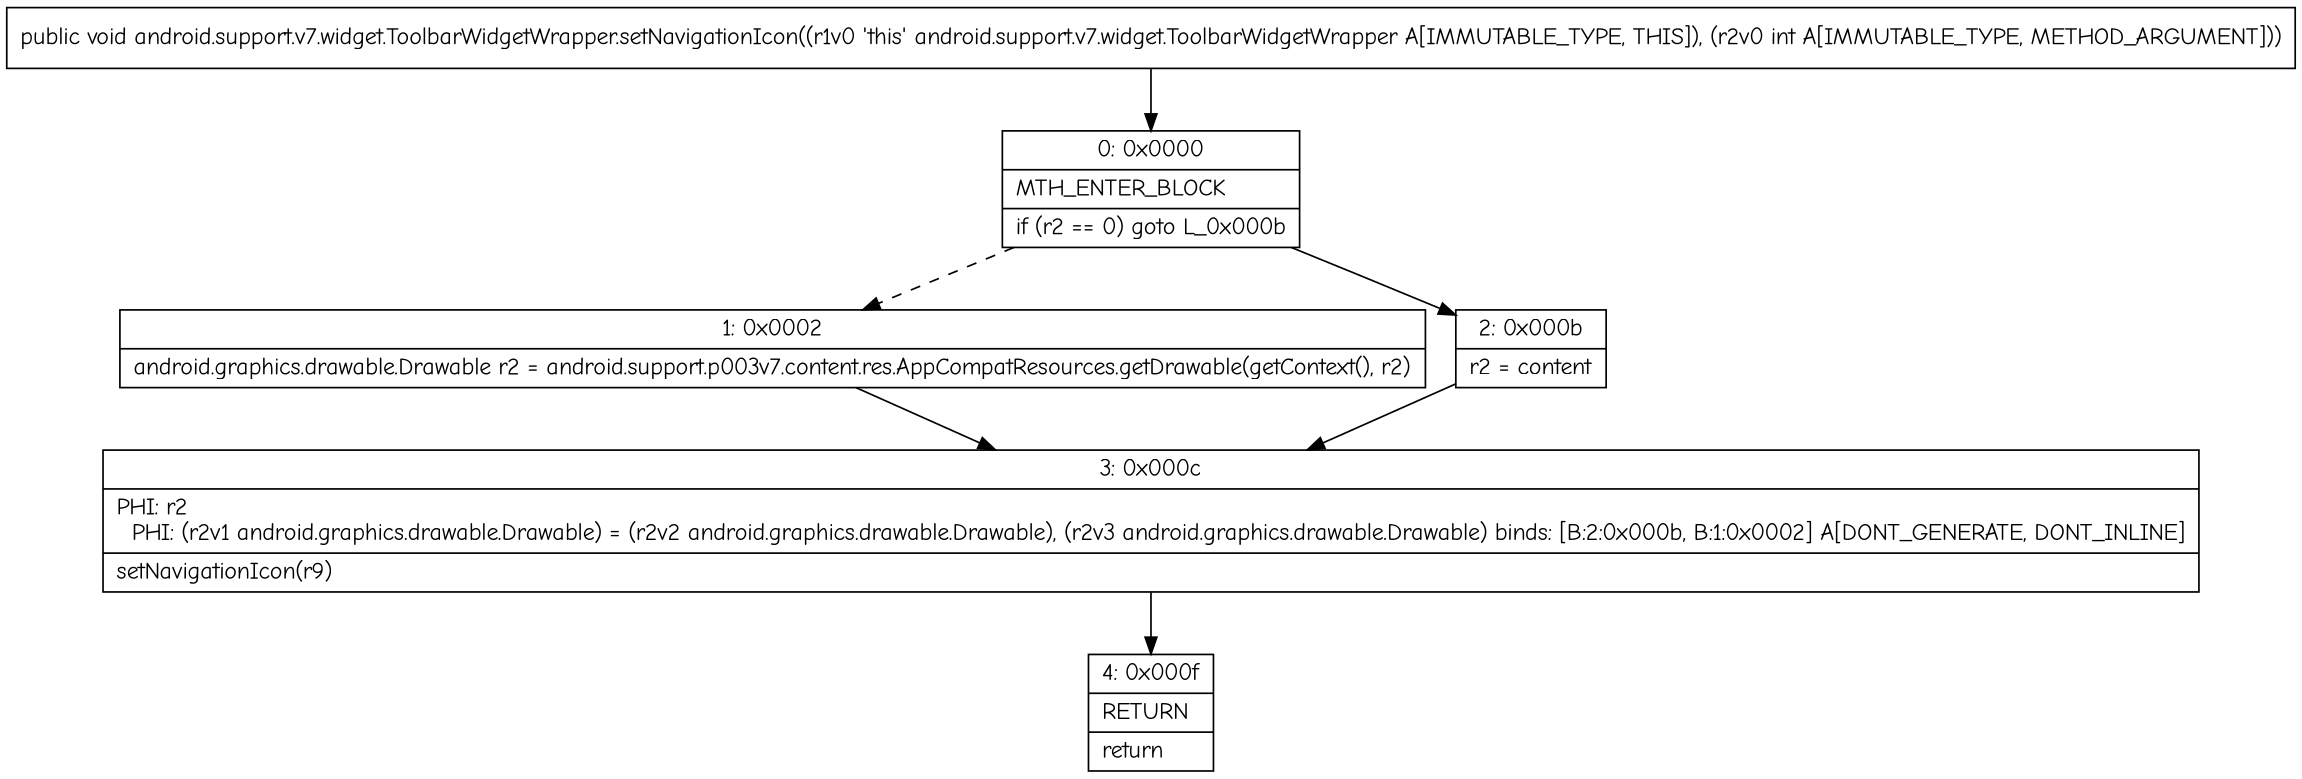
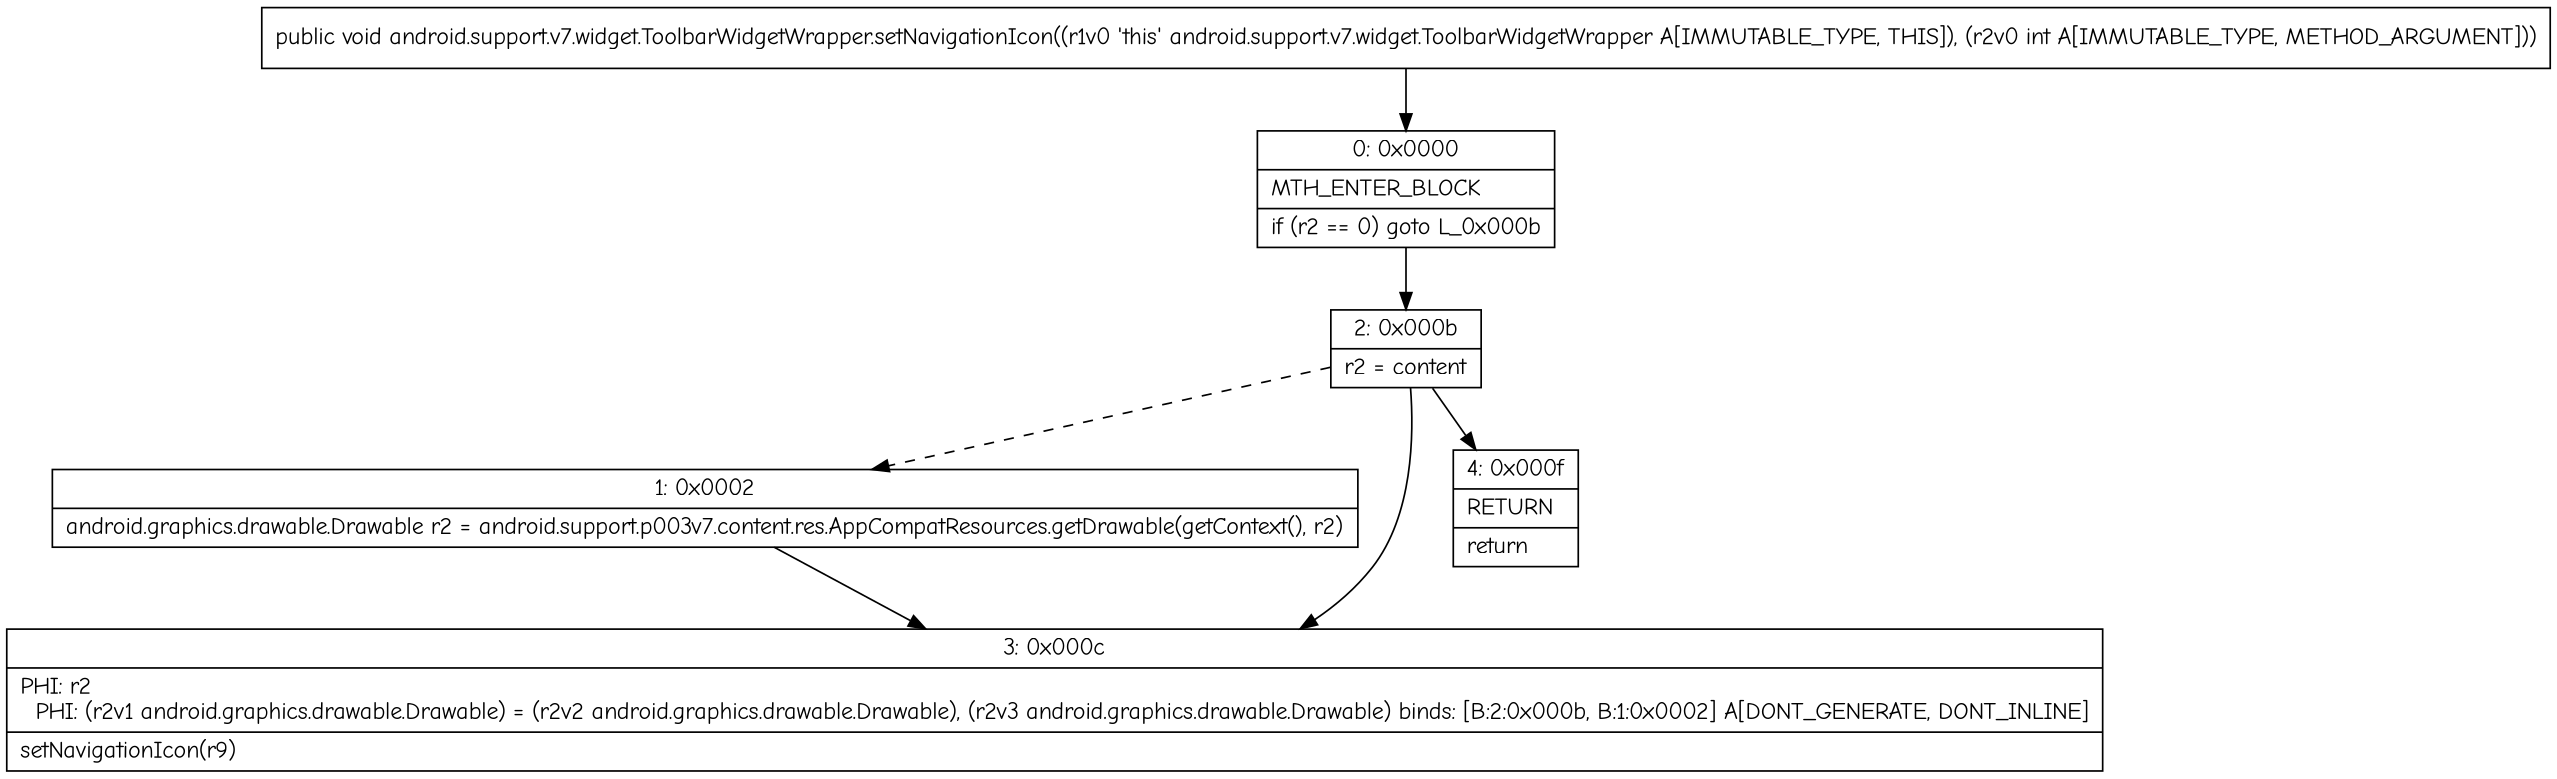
edge "0: 0x0000" -> "1: 0x0002": now "2: 0x000b" -> "1: 0x0002"
edge "3: 0x000c" -> "4: 0x000f": now "2: 0x000b" -> "4: 0x000f"
